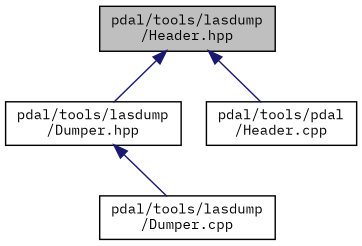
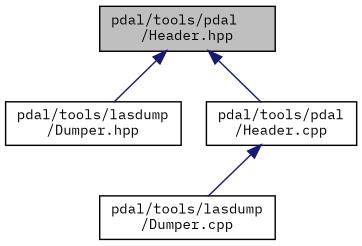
node "pdal/tools/lasdump /Header.hpp": label "pdal/tools/lasdump /Header.hpp" -> "pdal/tools/pdal /Header.hpp"
edge "pdal/tools/lasdump /Dumper.cpp" -> "pdal/tools/lasdump /Dumper.hpp": now "pdal/tools/lasdump /Dumper.cpp" -> "pdal/tools/pdal /Header.cpp"
